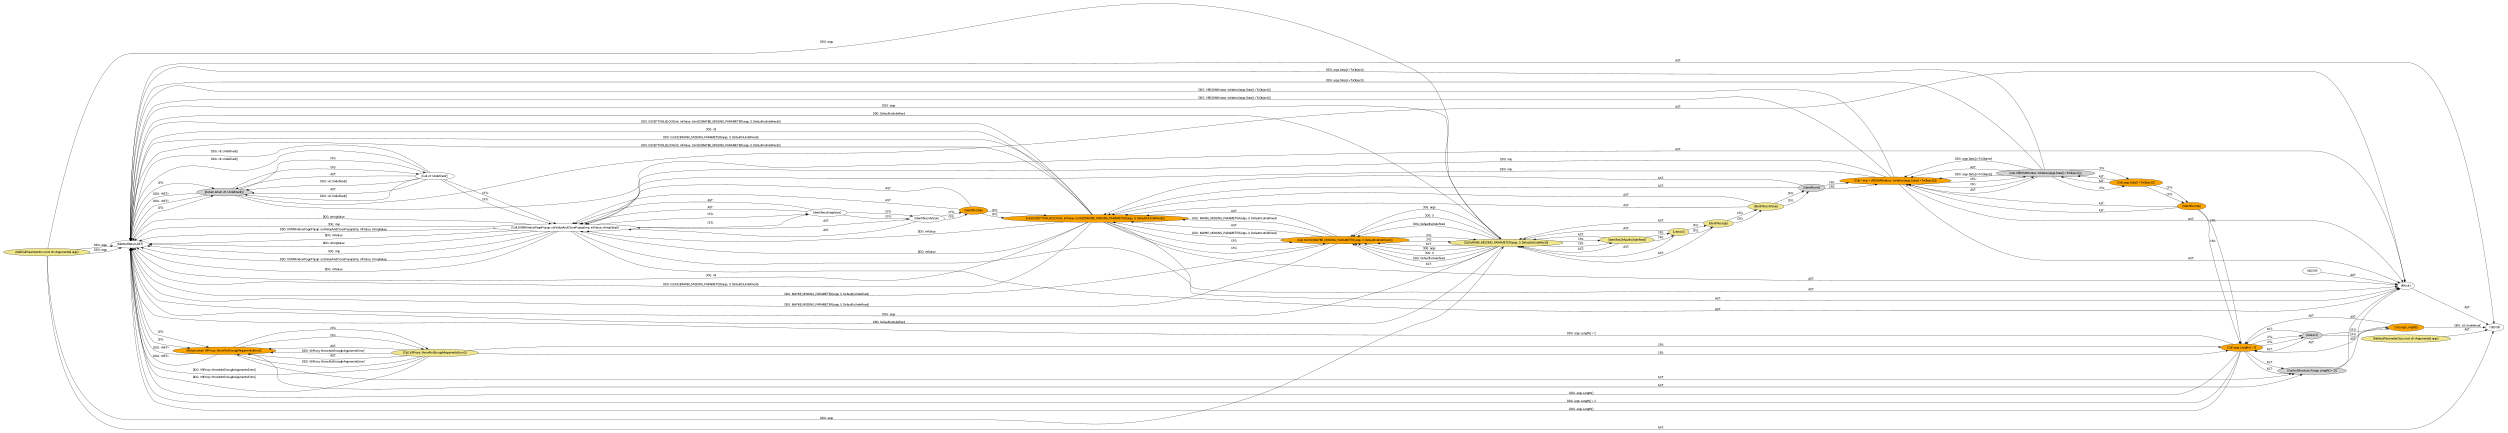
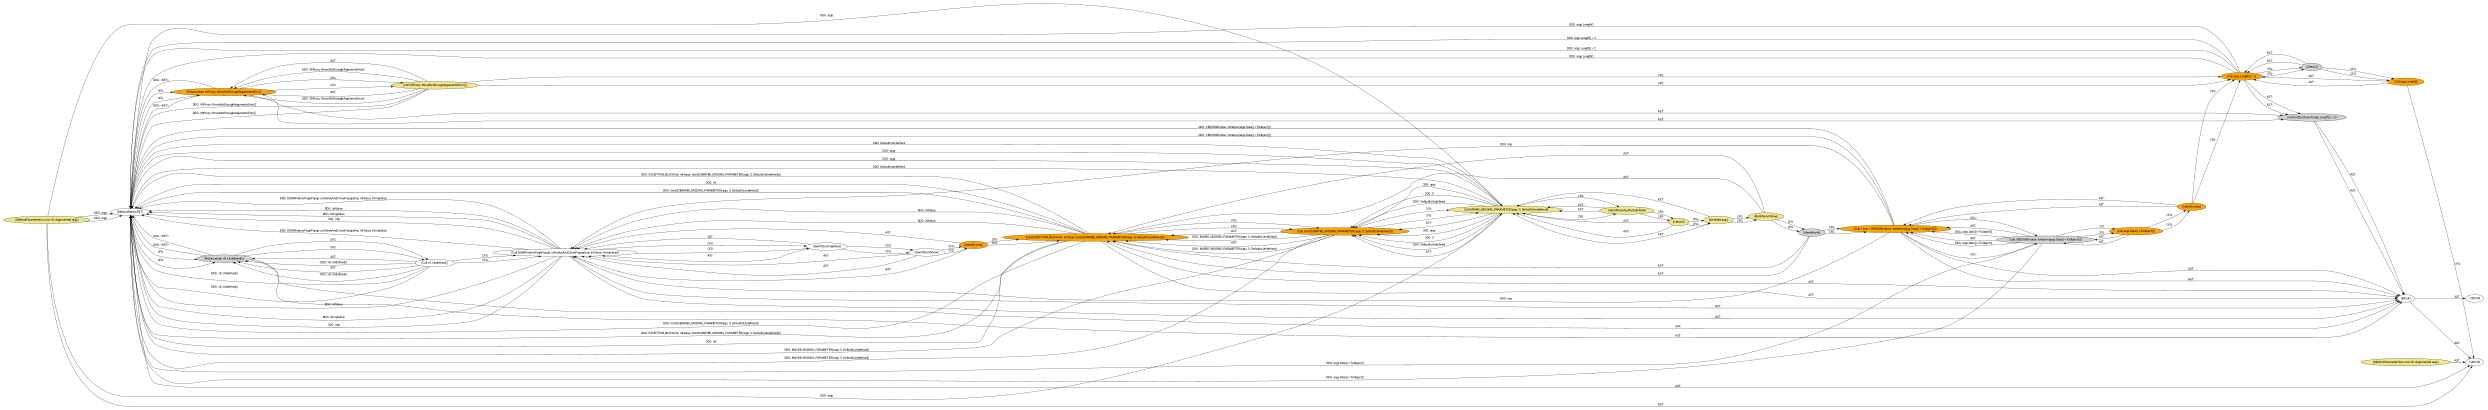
edge "1000109" -> "(Block,)": reversed
edge "(Call,args.Length())" -> "1000100": label "DDG: v8::Undefined()" -> "CFG: "
